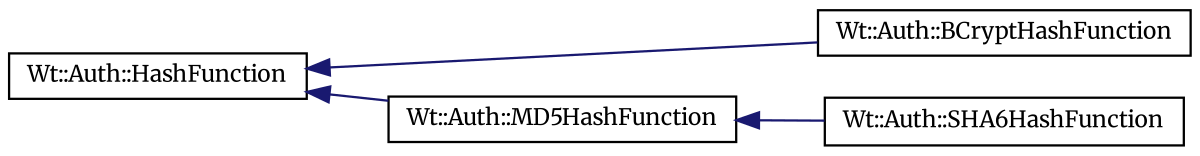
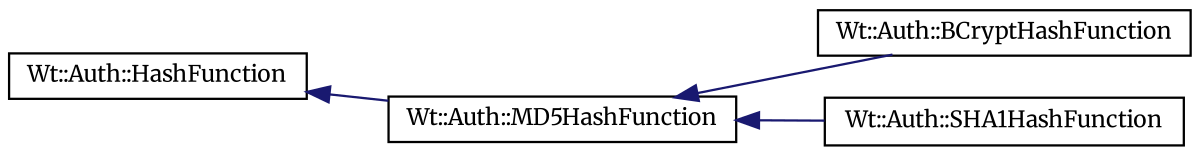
edge "Wt::Auth::BCryptHashFunction" -> "Wt::Auth::HashFunction": now "Wt::Auth::BCryptHashFunction" -> "Wt::Auth::MD5HashFunction"
node "Wt::Auth::SHA6HashFunction": label "Wt::Auth::SHA6HashFunction" -> "Wt::Auth::SHA1HashFunction"
